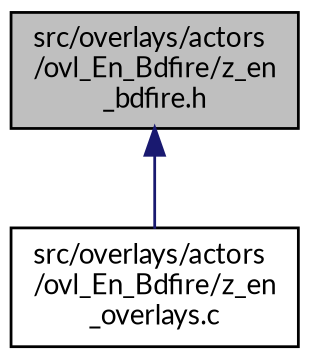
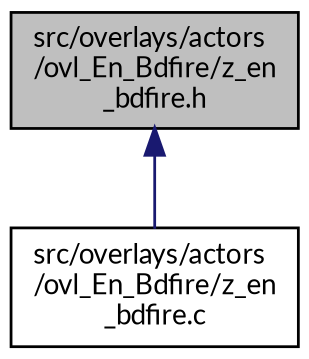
node "src/overlays/actors /ovl_En_Bdfire/z_en _overlays.c": label "src/overlays/actors /ovl_En_Bdfire/z_en _overlays.c" -> "src/overlays/actors /ovl_En_Bdfire/z_en _bdfire.c"
